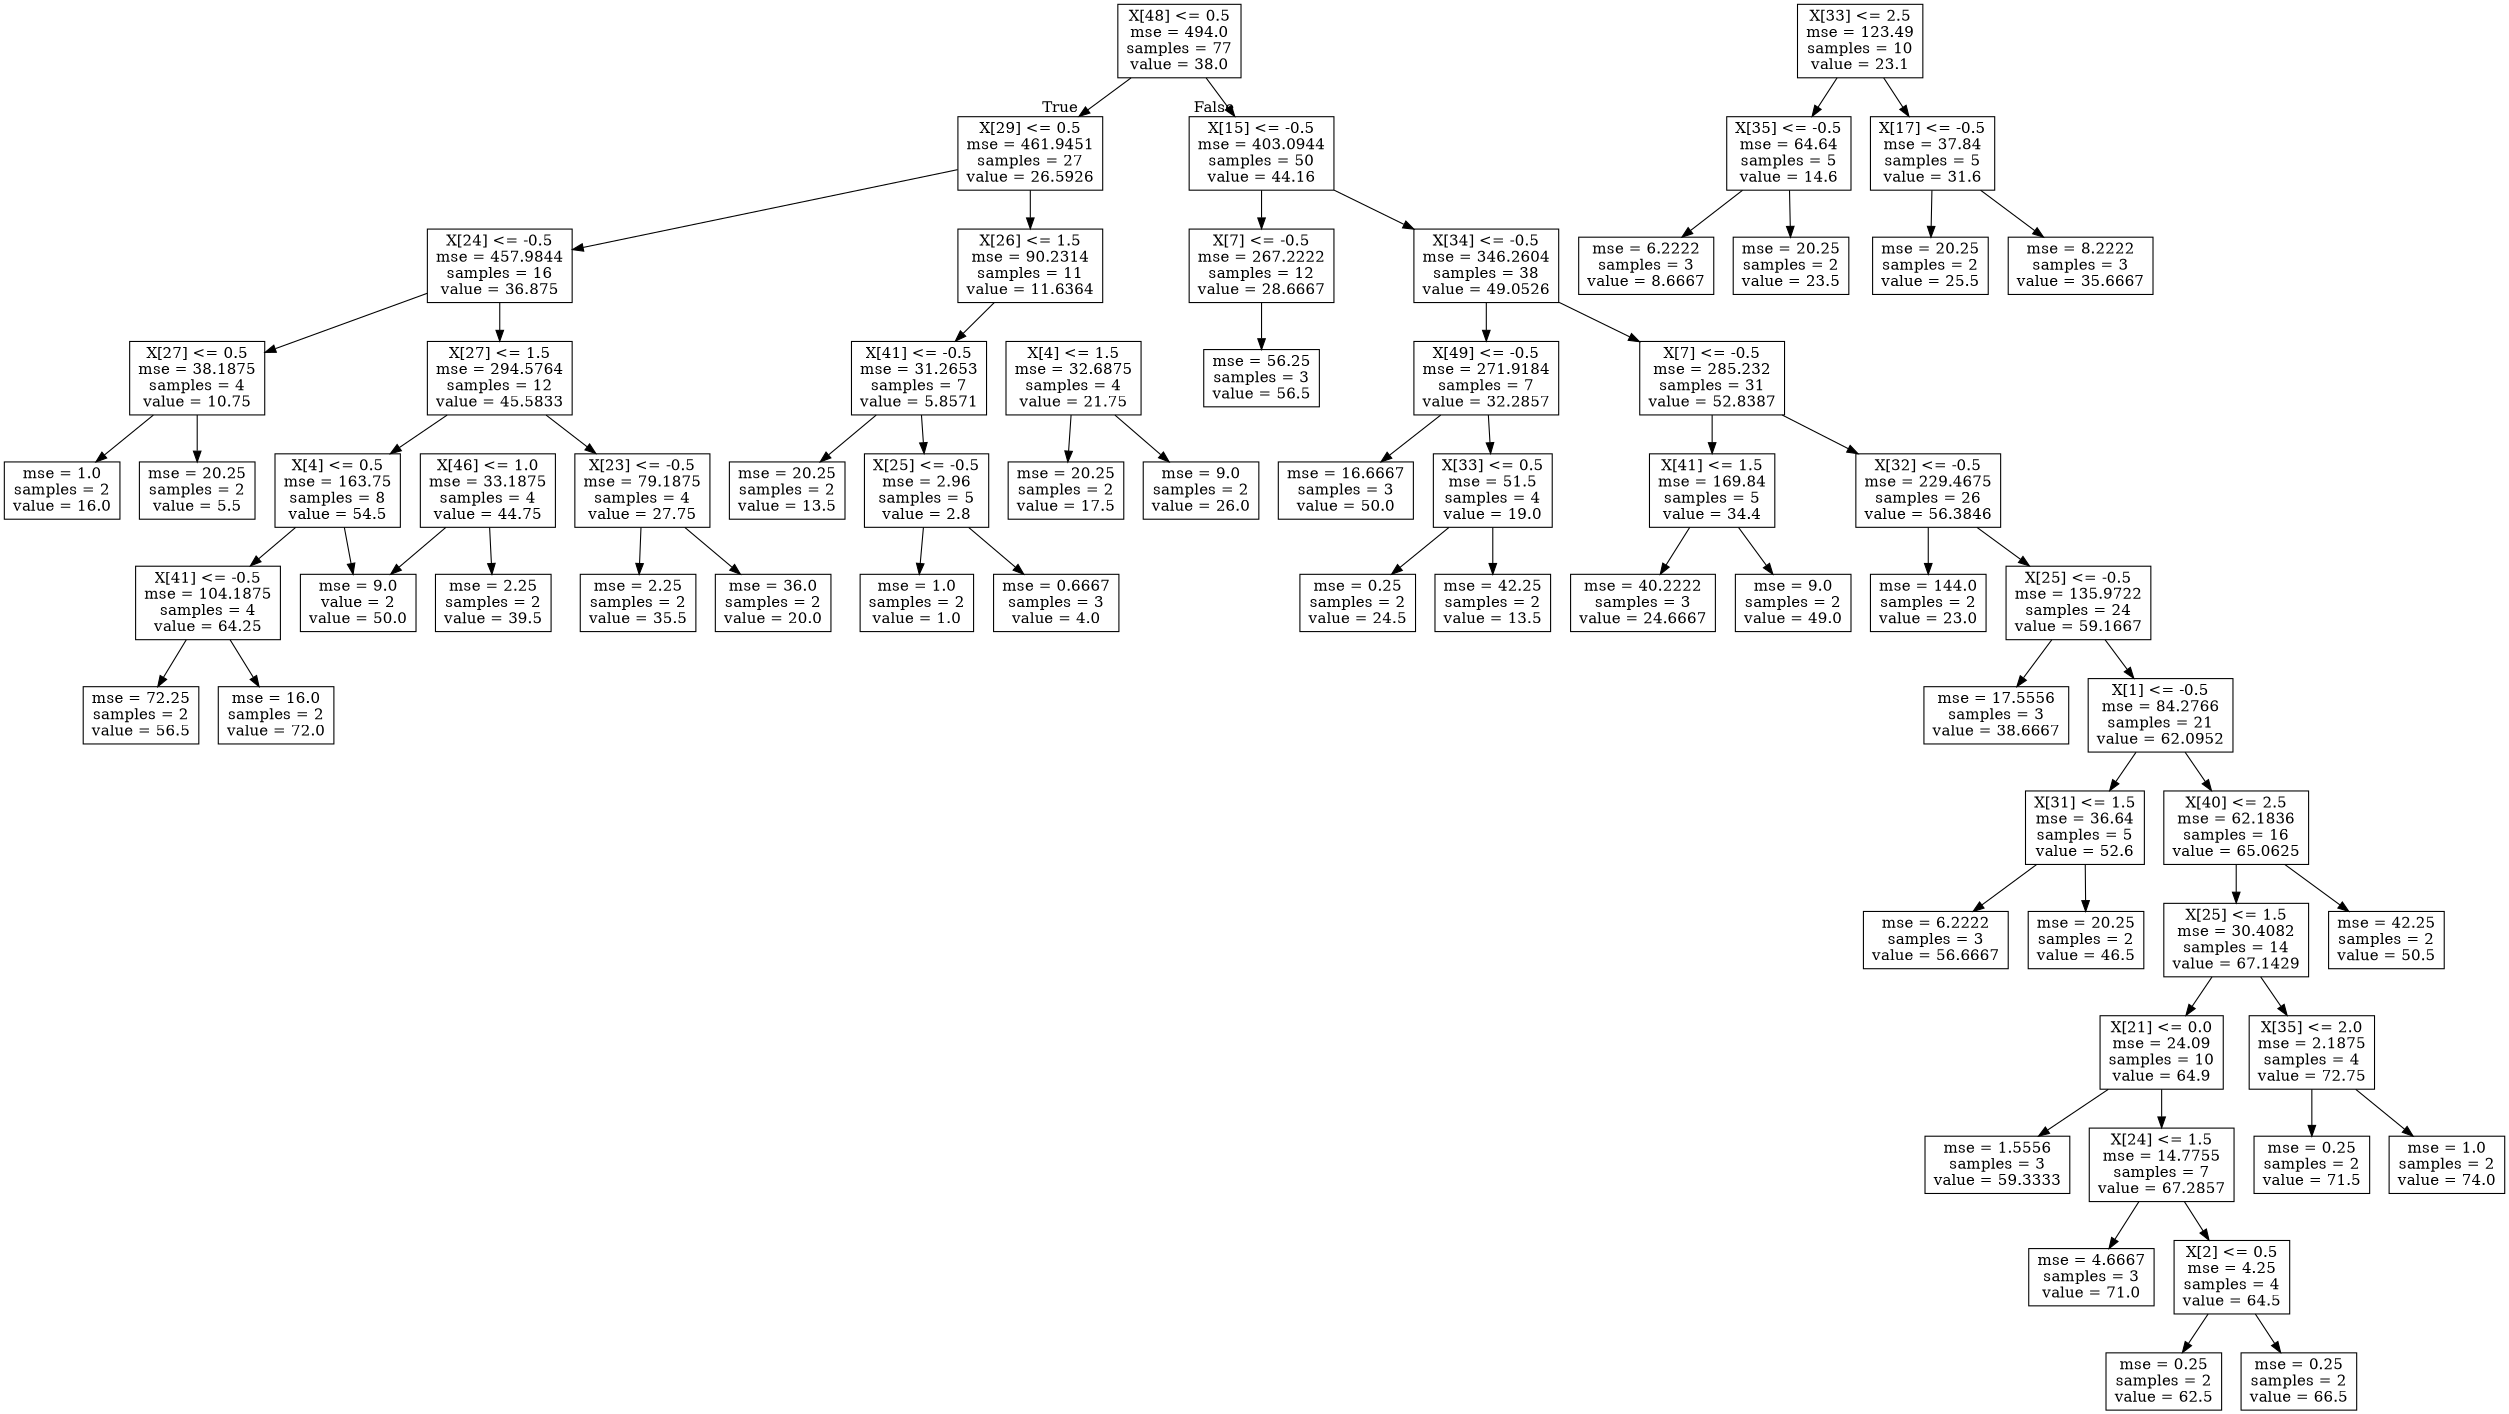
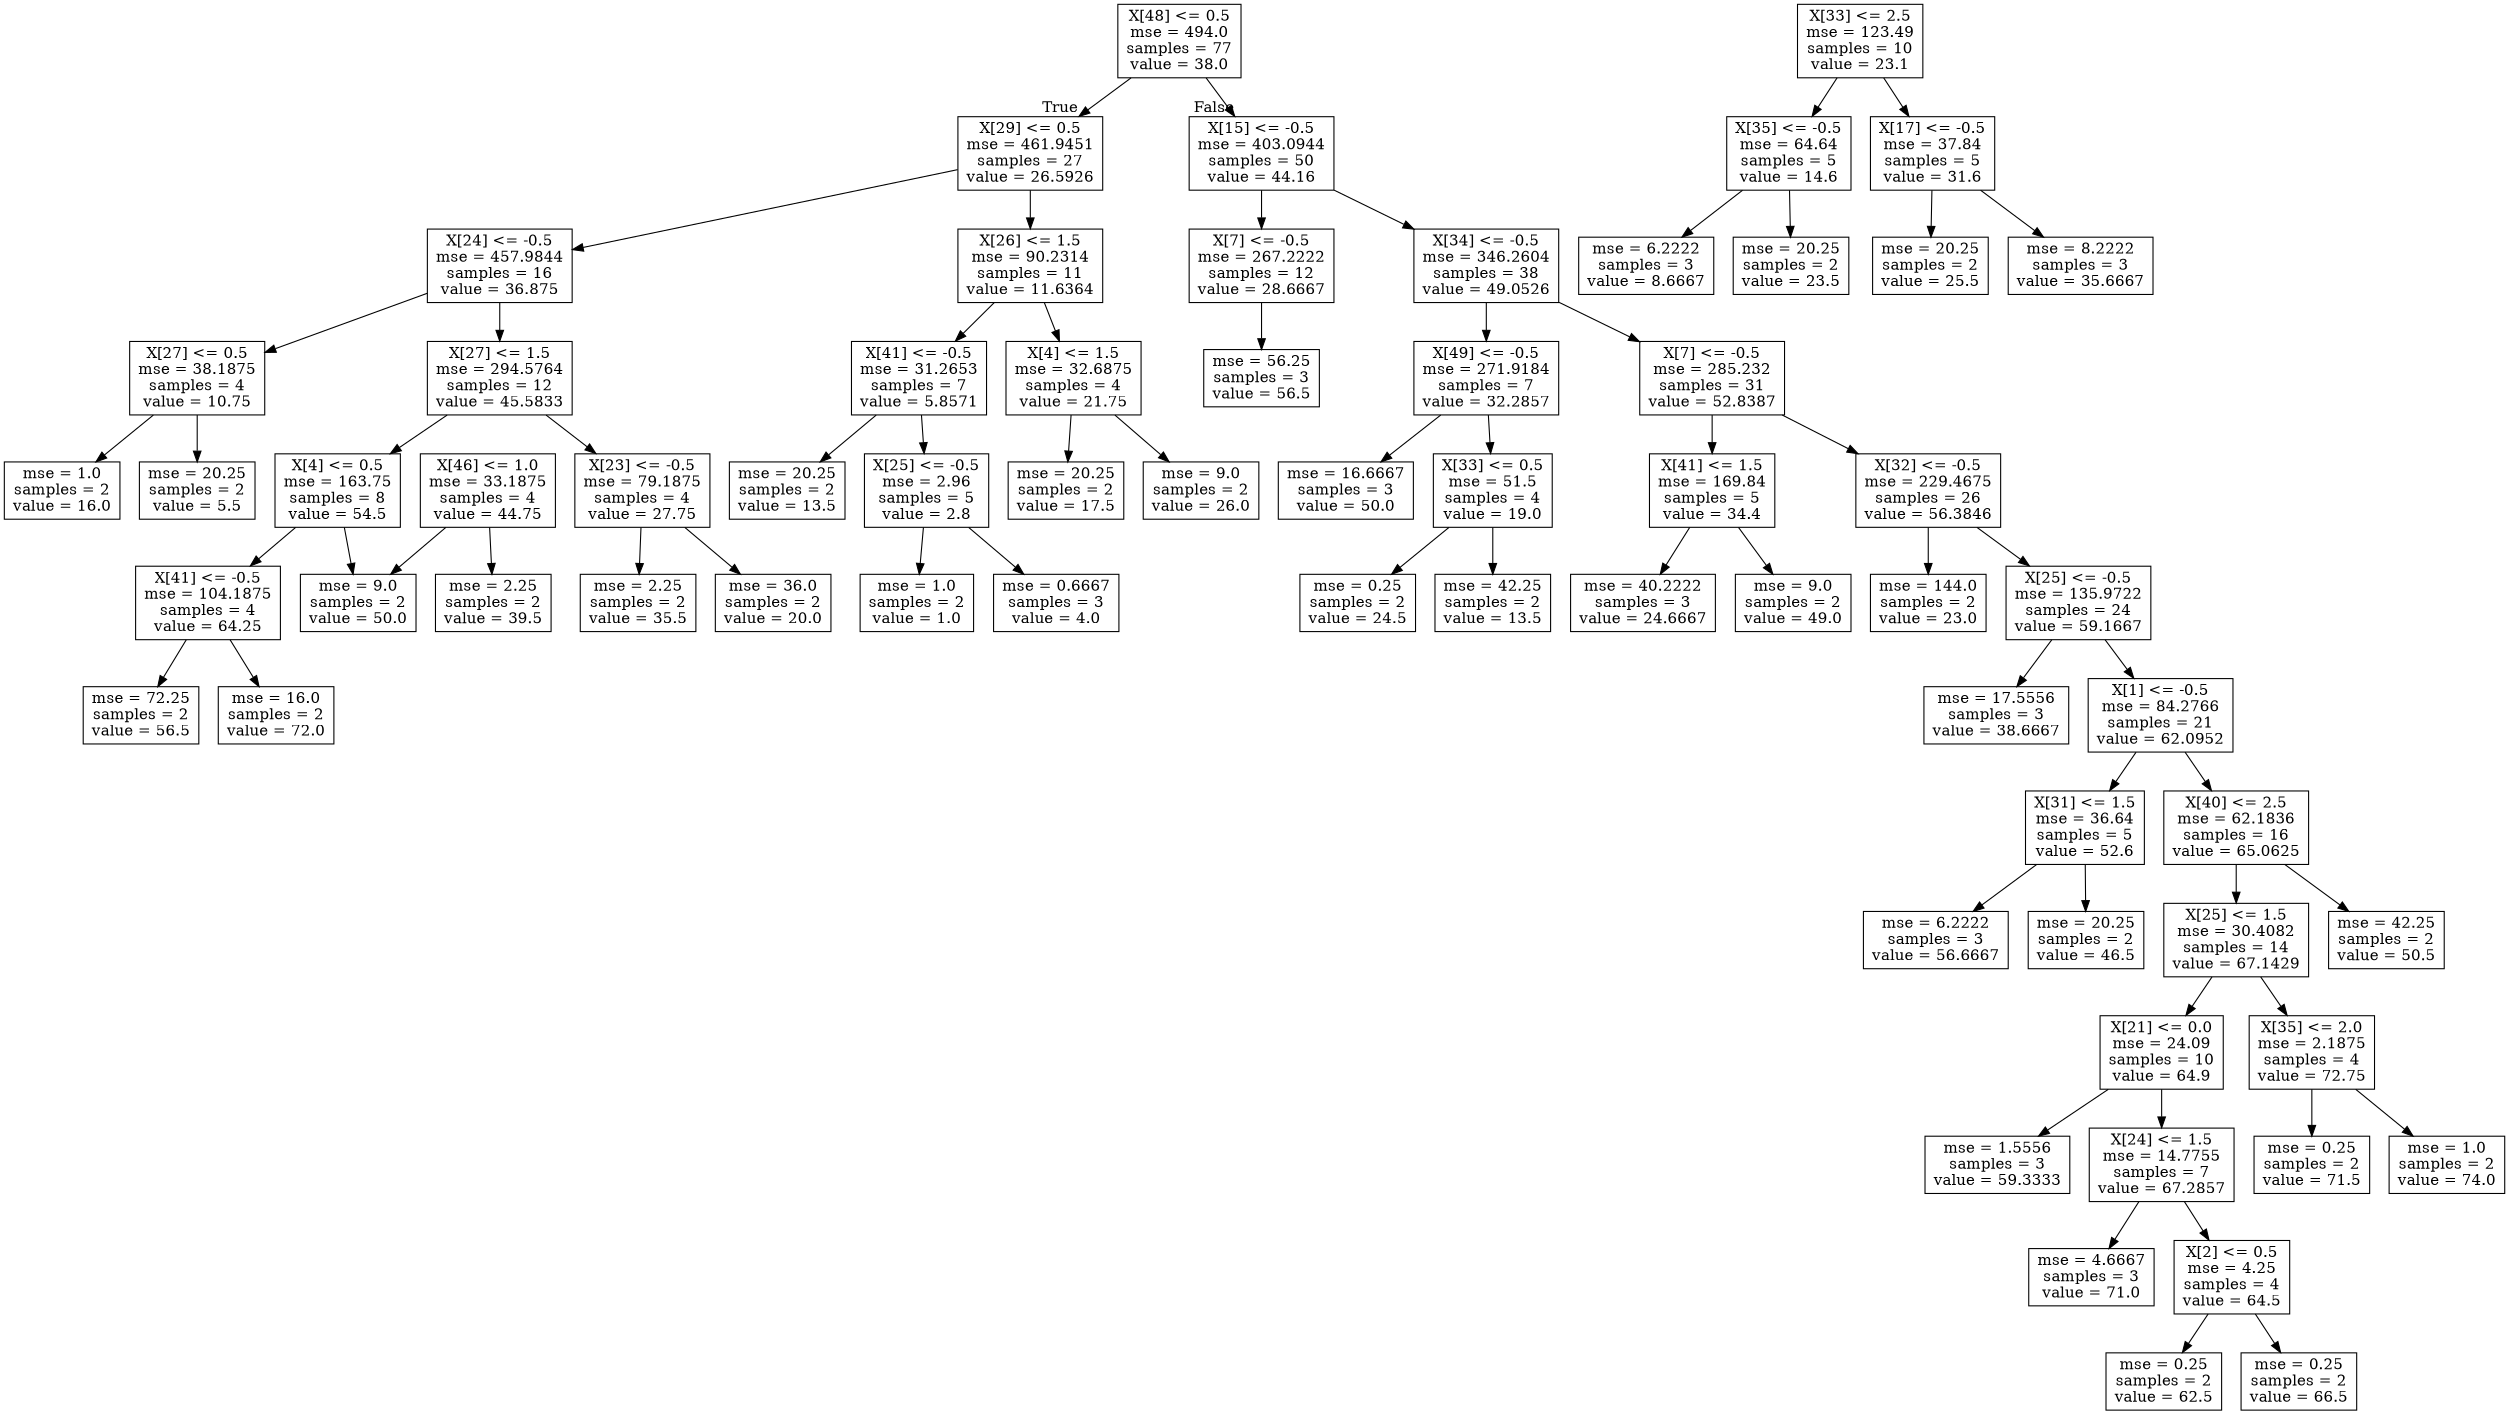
edge "X[26] <= 1.5 mse = 90.2314 samples = 11 value = 11.6364" -> "X[4] <= 1.5 mse = 32.6875 samples = 4 value = 21.75": added
node "mse = 9.0 value = 2 value = 50.0": label "mse = 9.0 value = 2 value = 50.0" -> "mse = 9.0 samples = 2 value = 50.0"
